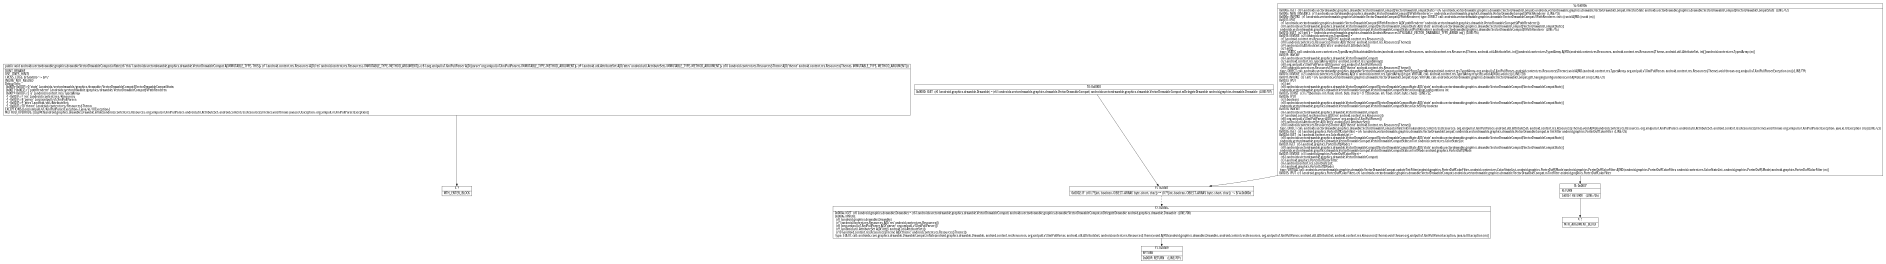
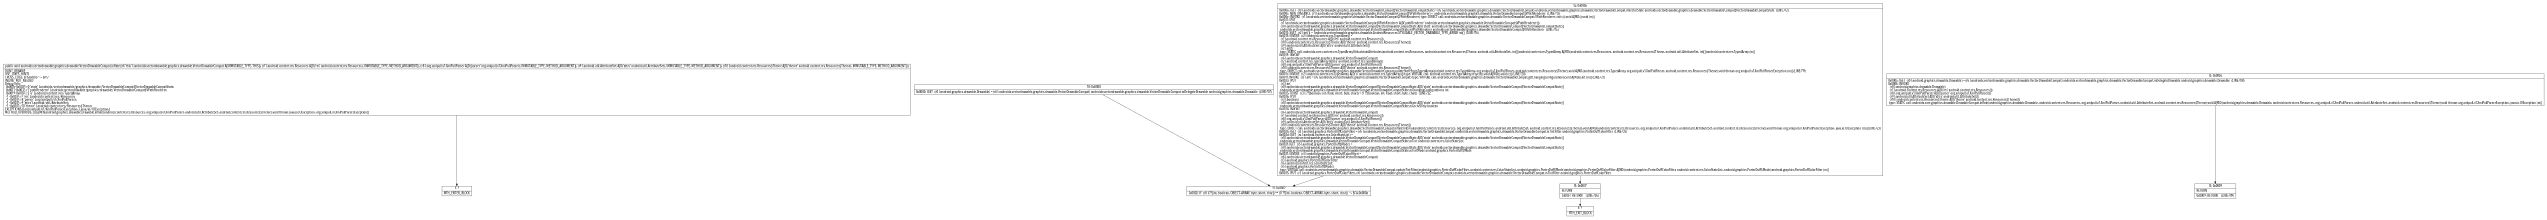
edge "11: 0x0002" -> "12: 0x0004": removed
node "9: ?": text "MTH_ARGUMENT_BLOCK" -> "MTH_EXIT_BLOCK"
